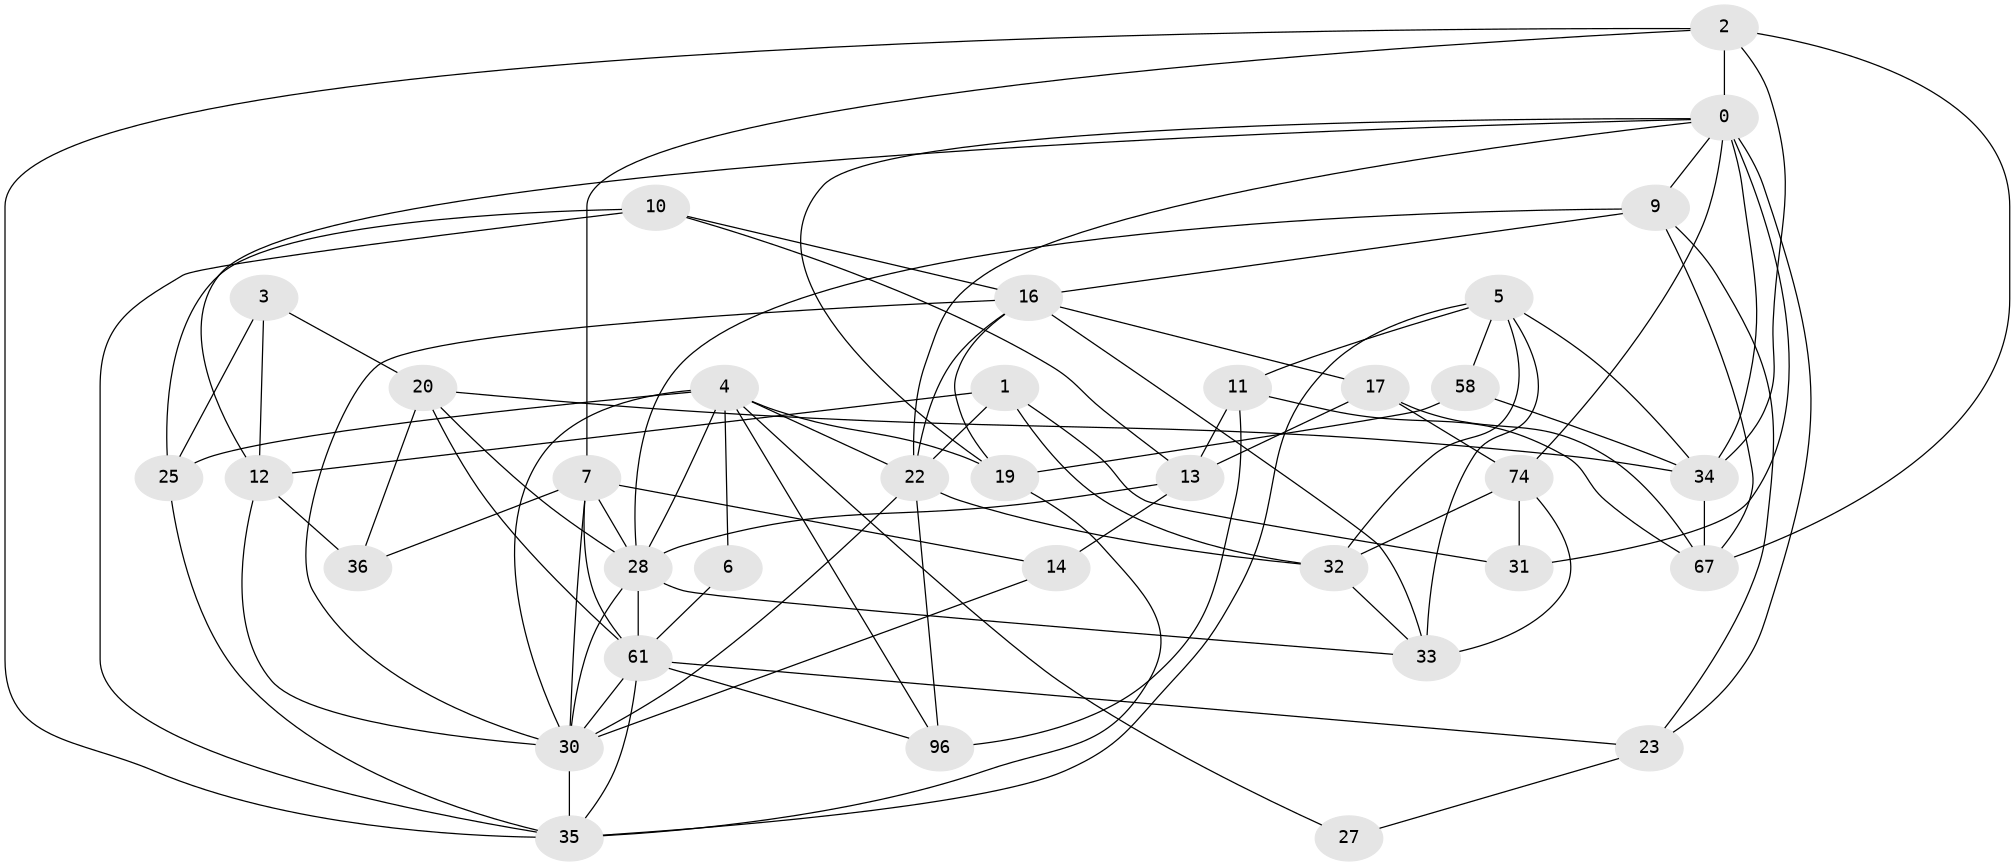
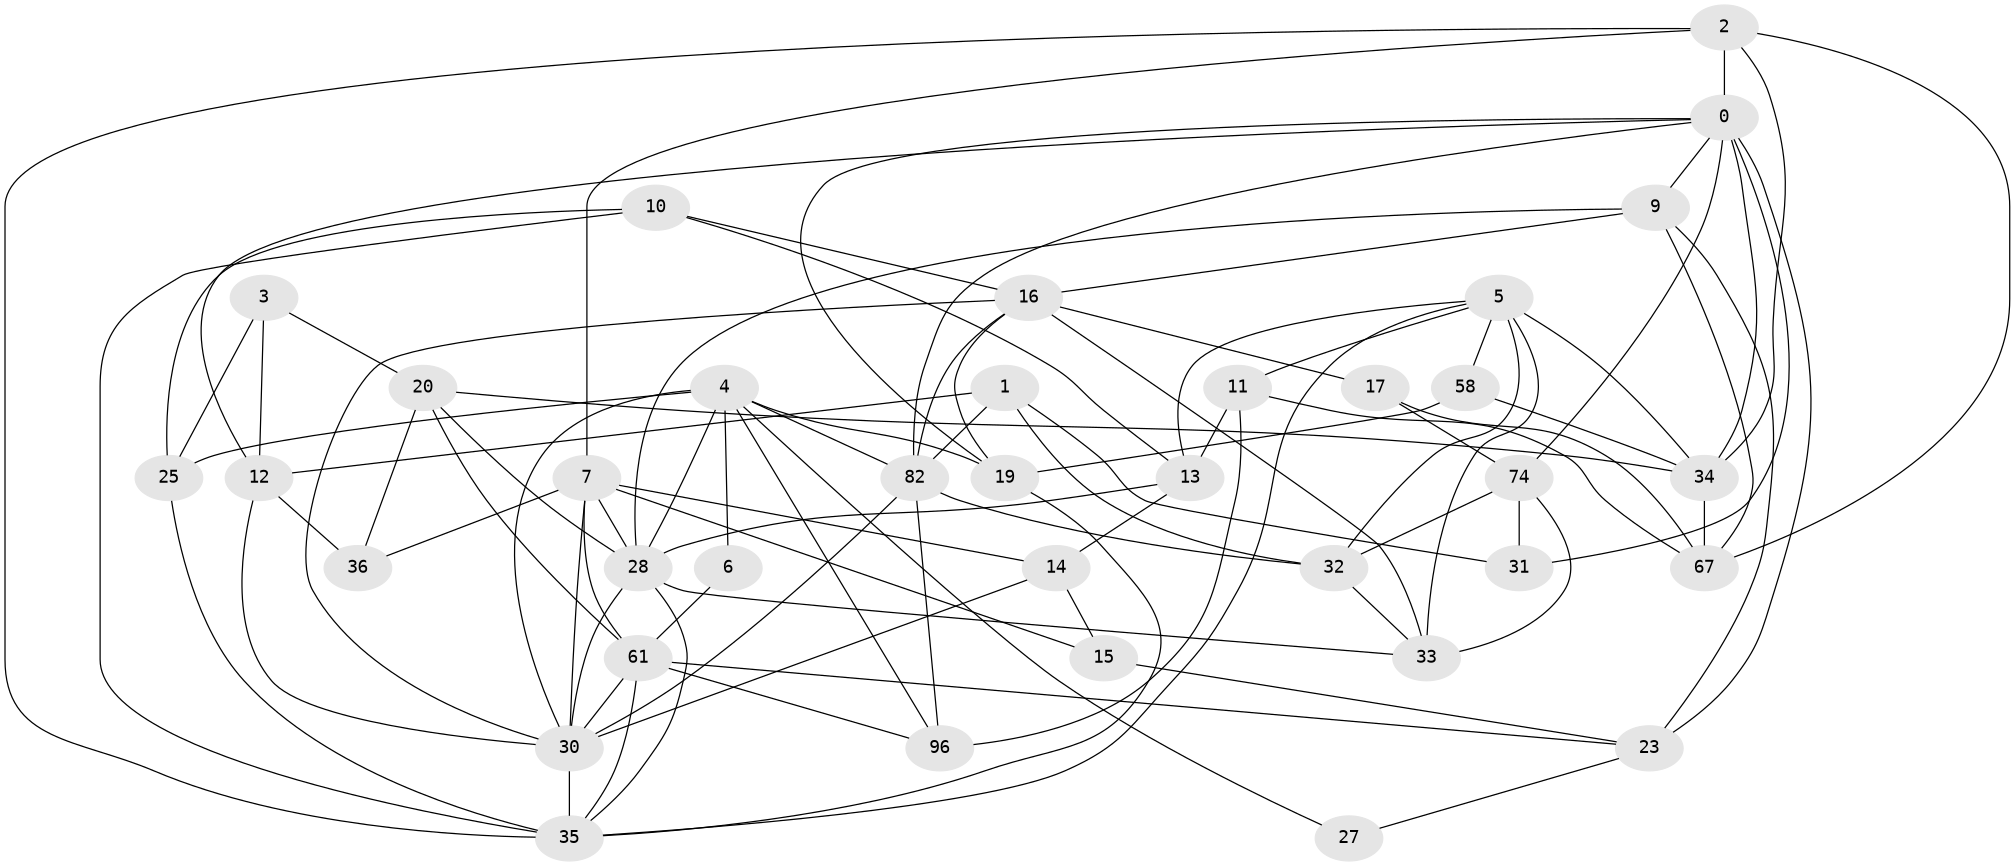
edge "17" -- "13": now "5" -- "13"
node "22": label "22" -> "82"
edge "28" -- "61": now "28" -- "35"
node "15": added
